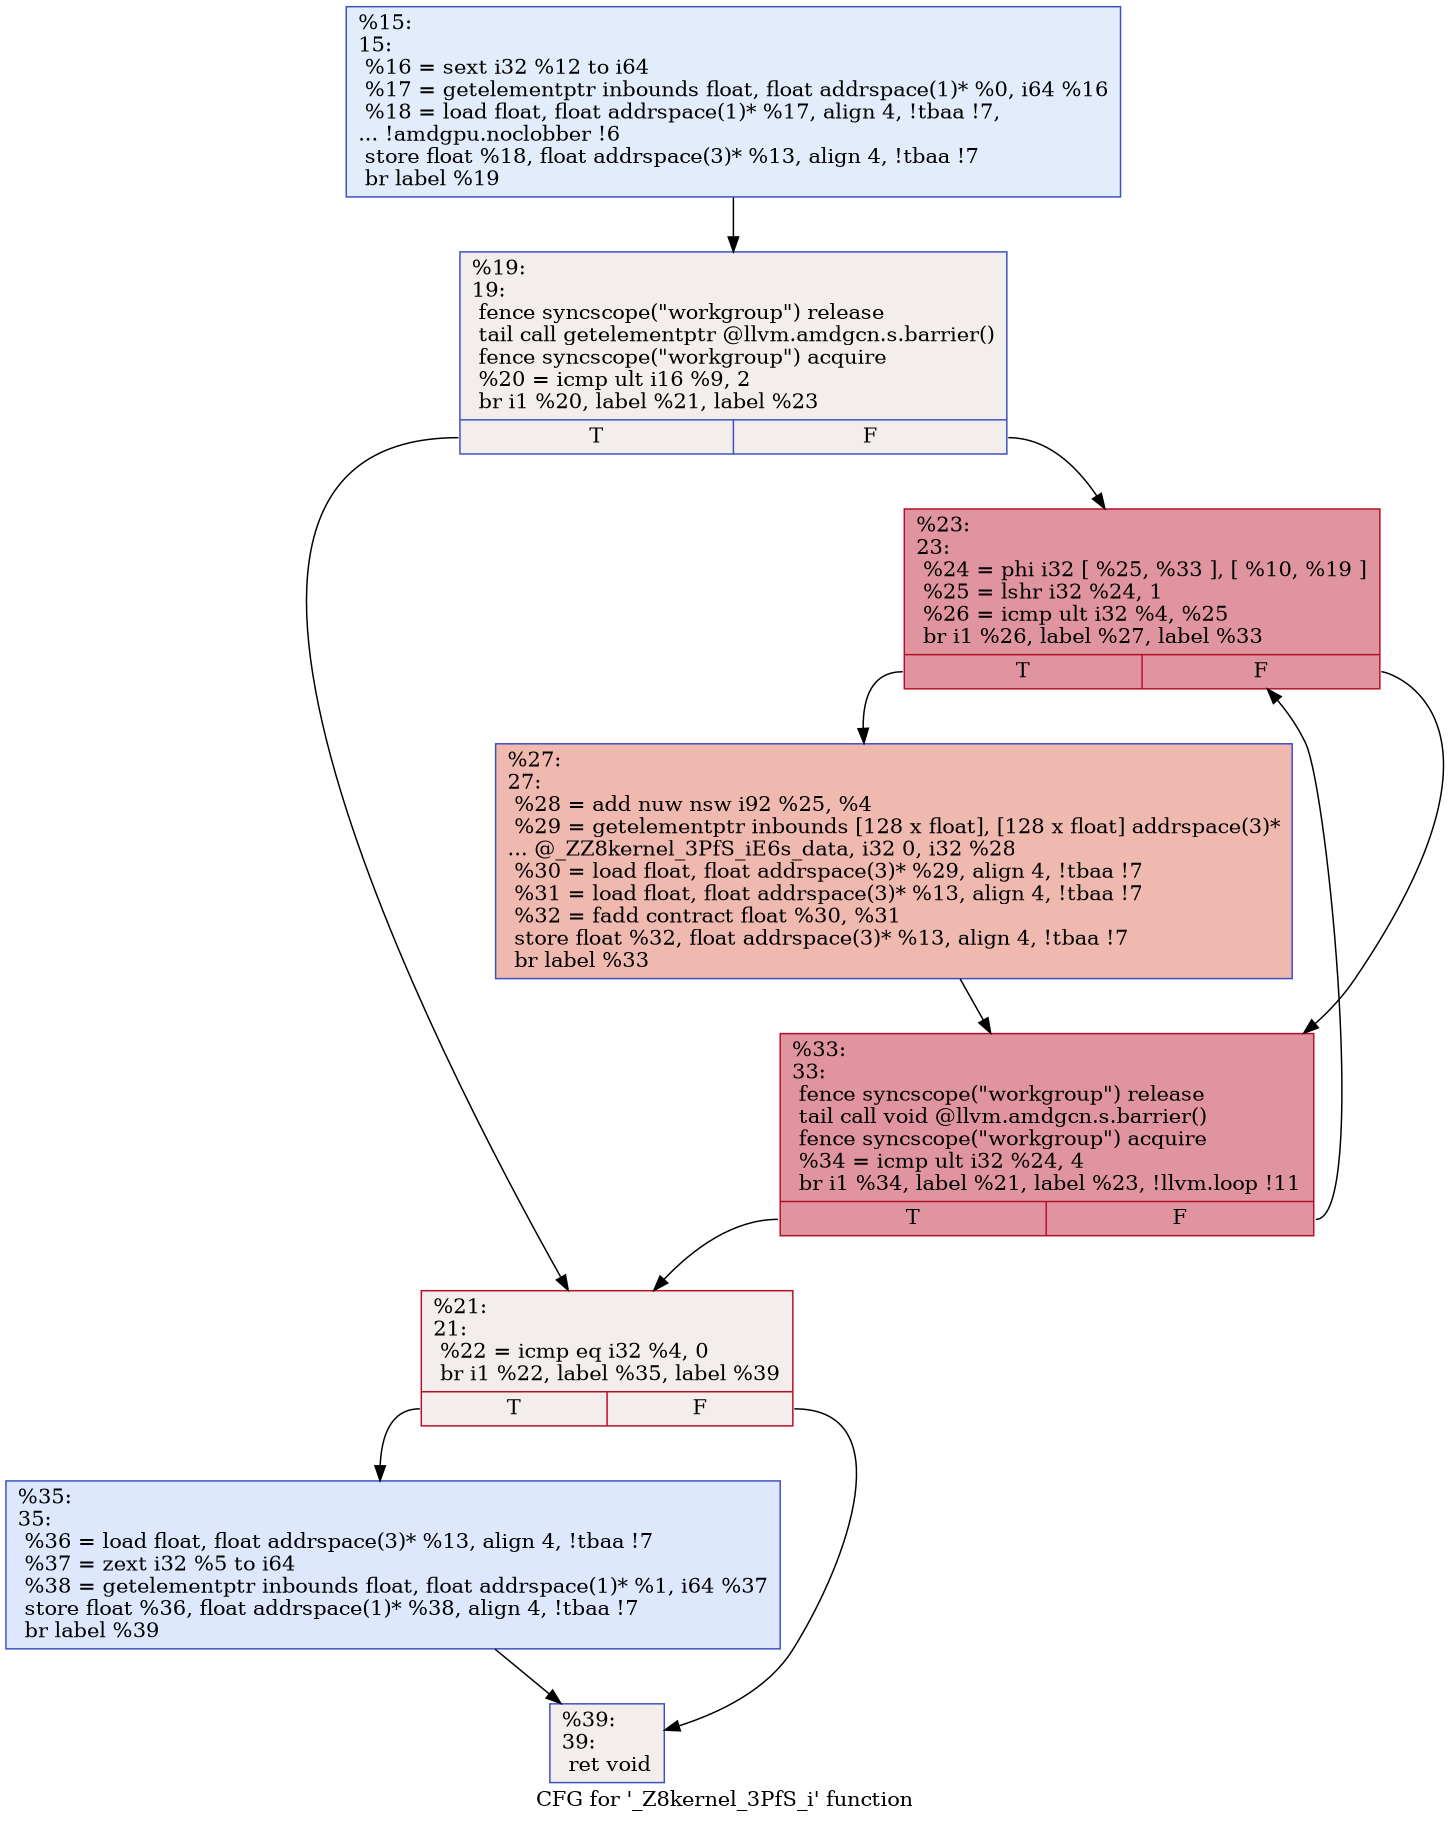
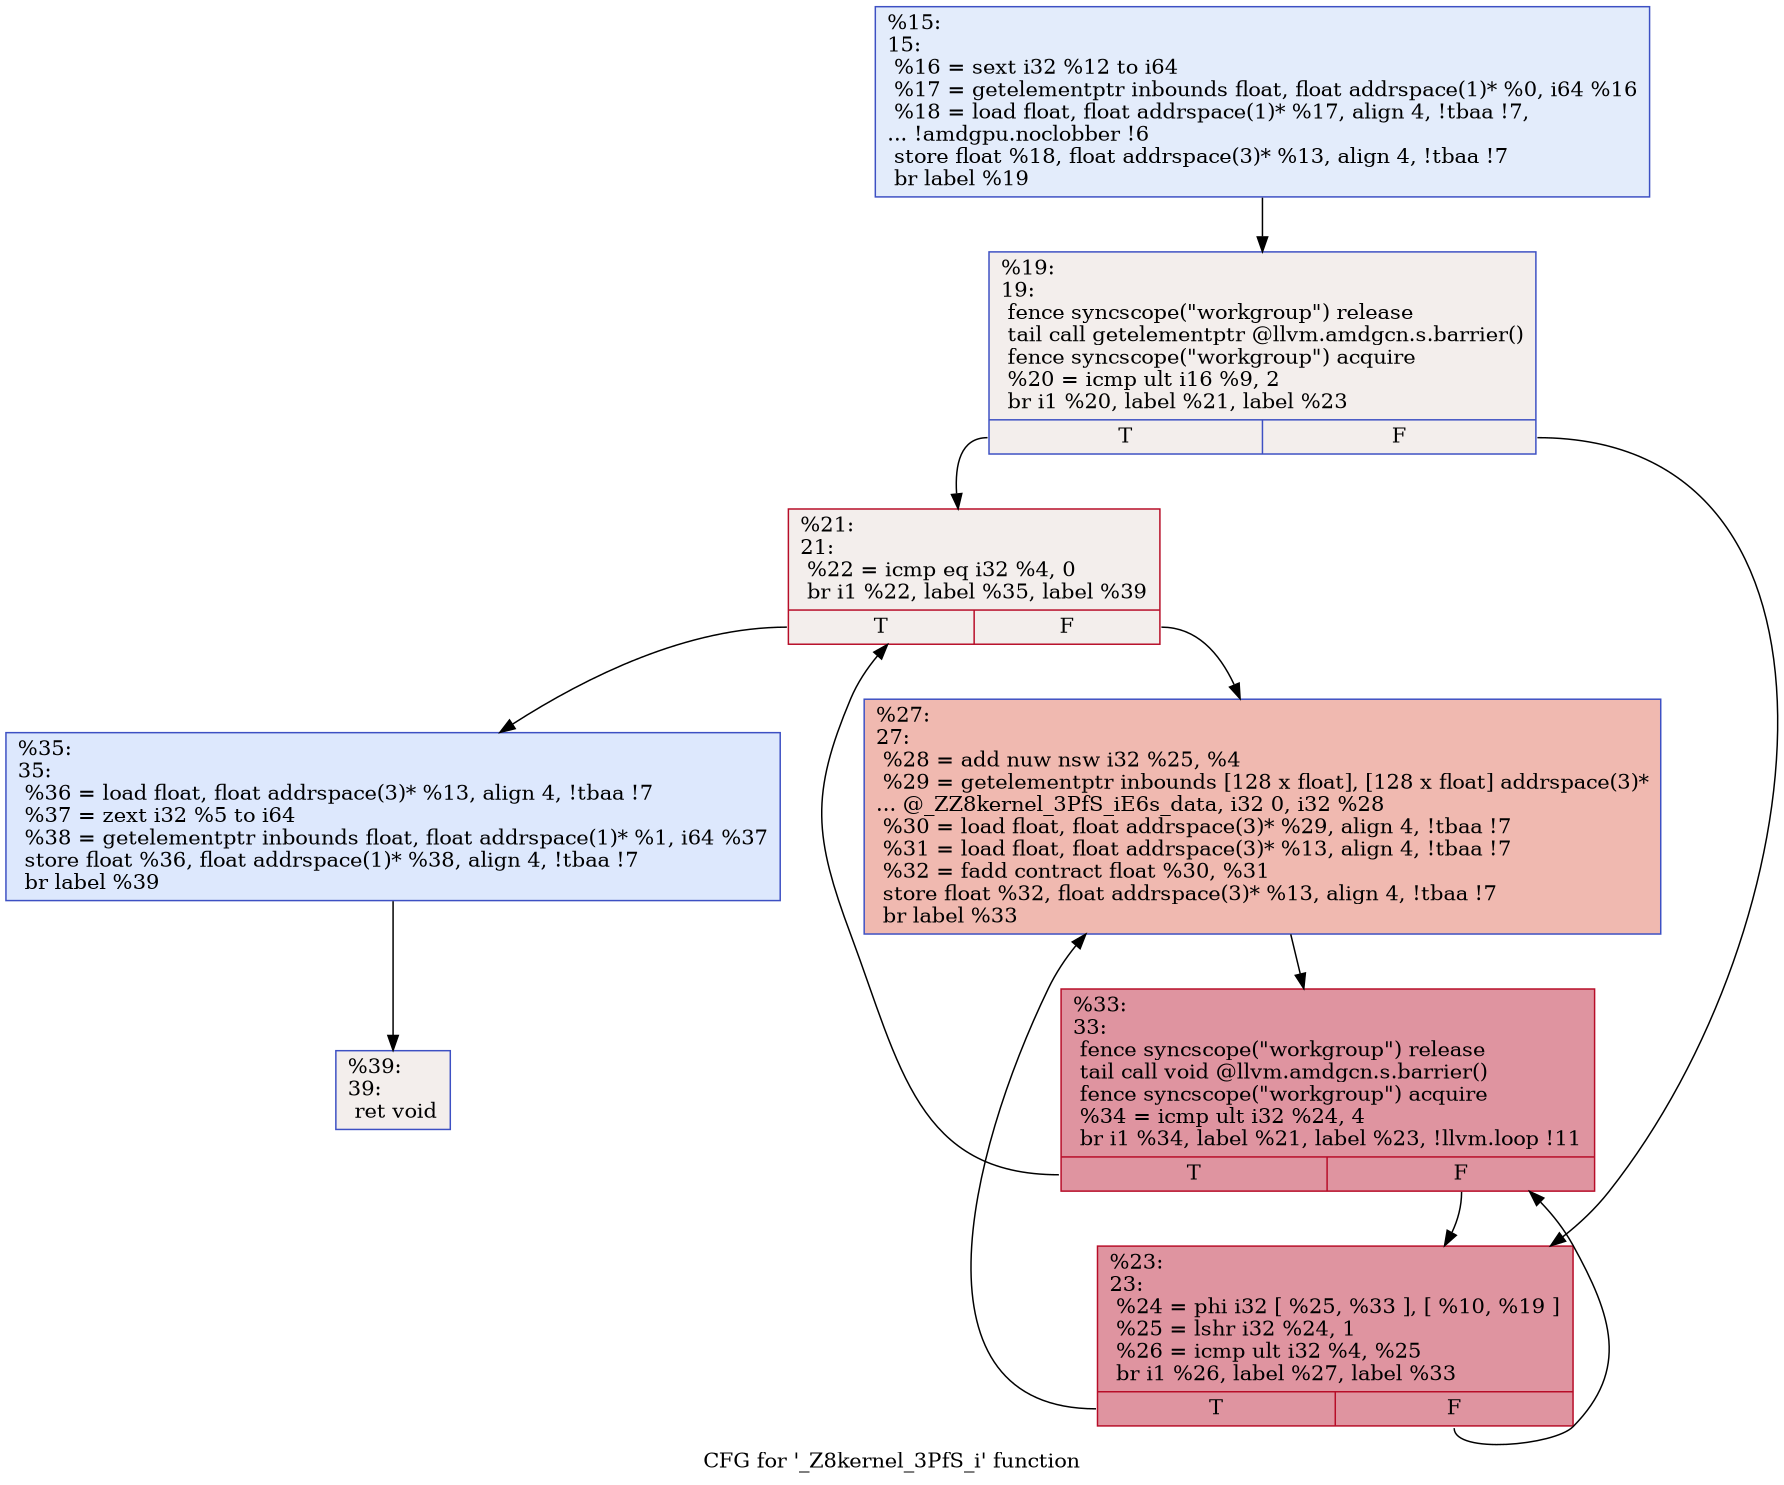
node "%27:": text "%28 = add nuw nsw i92 %25, %4" -> "%28 = add nuw nsw i32 %25, %4"
edge "%21:" -> "%39:": now "%21:" -> "%27:"
